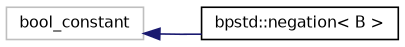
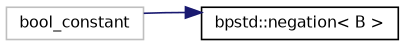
edge "bpstd::negation< B >" -> "bool_constant": reversed
